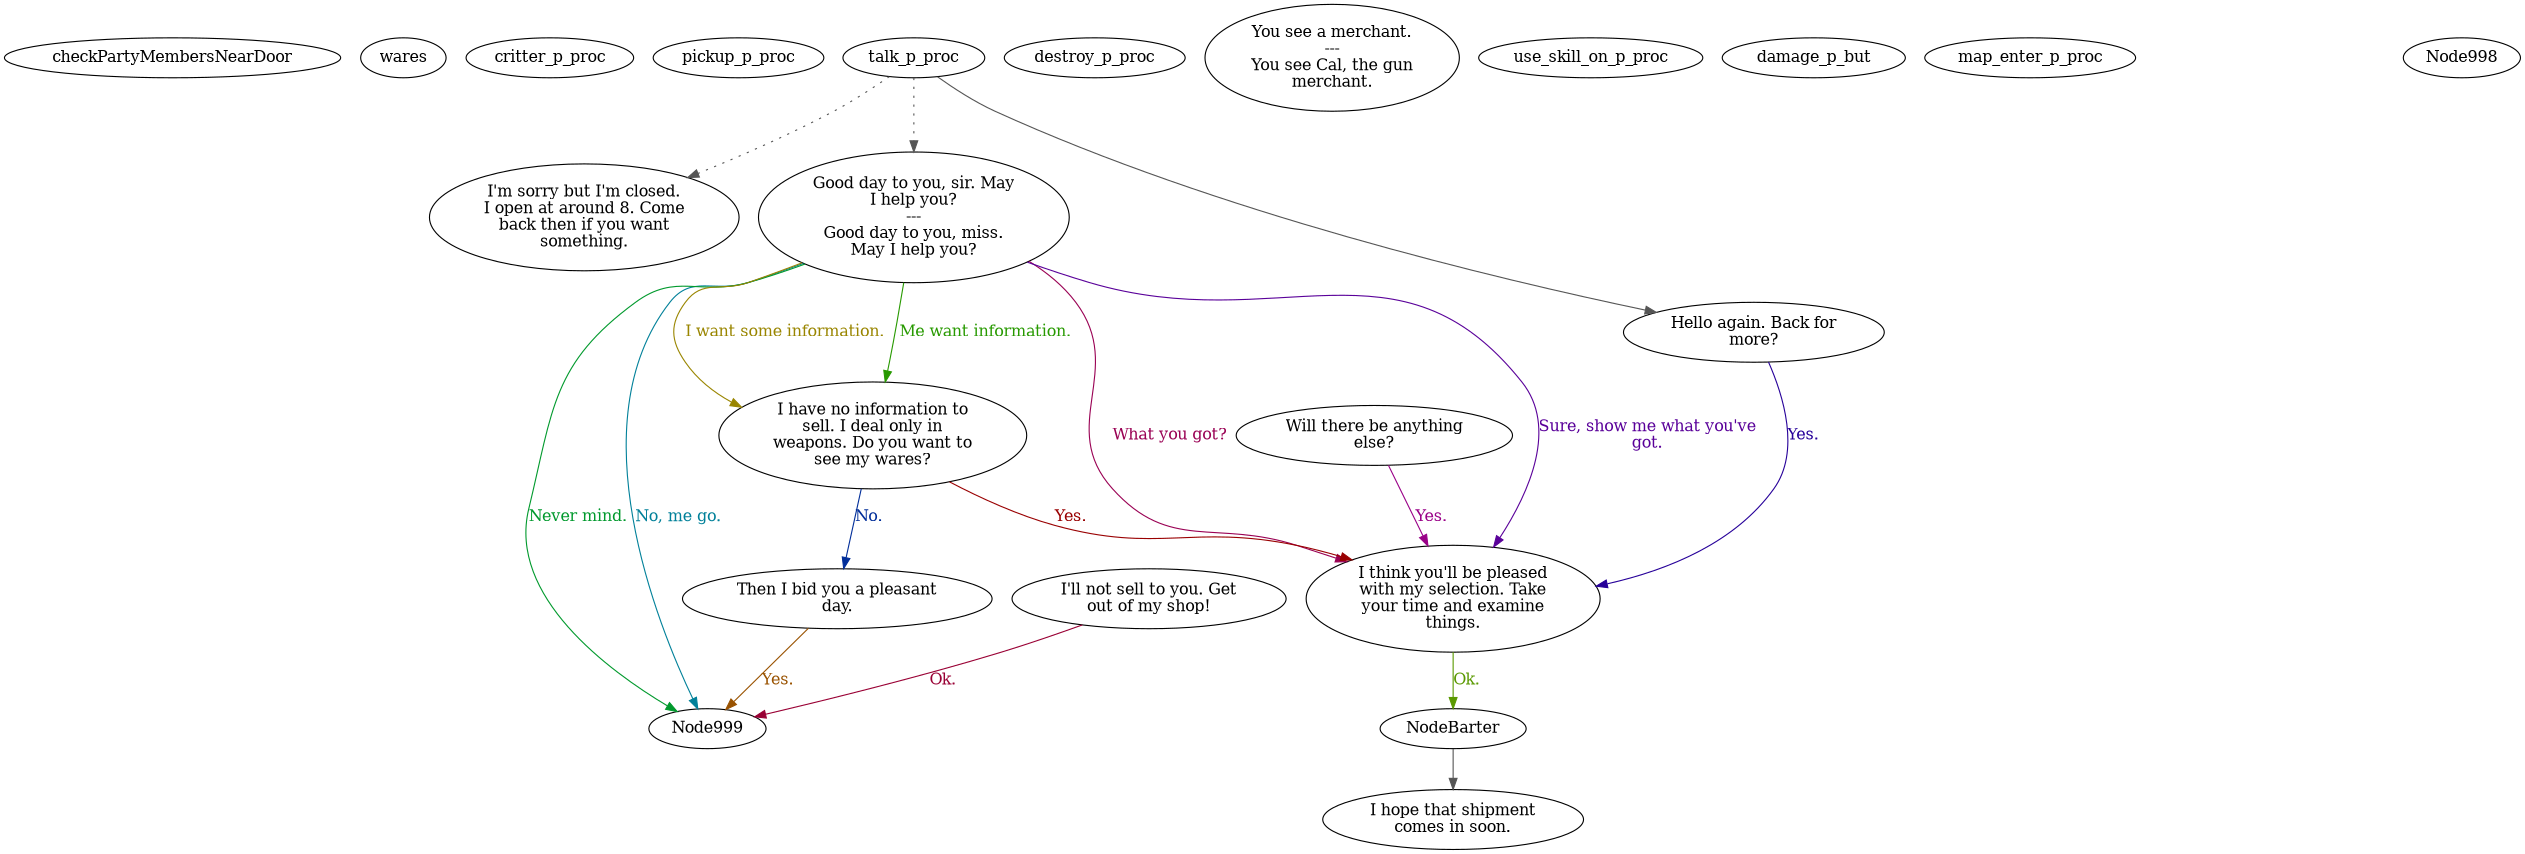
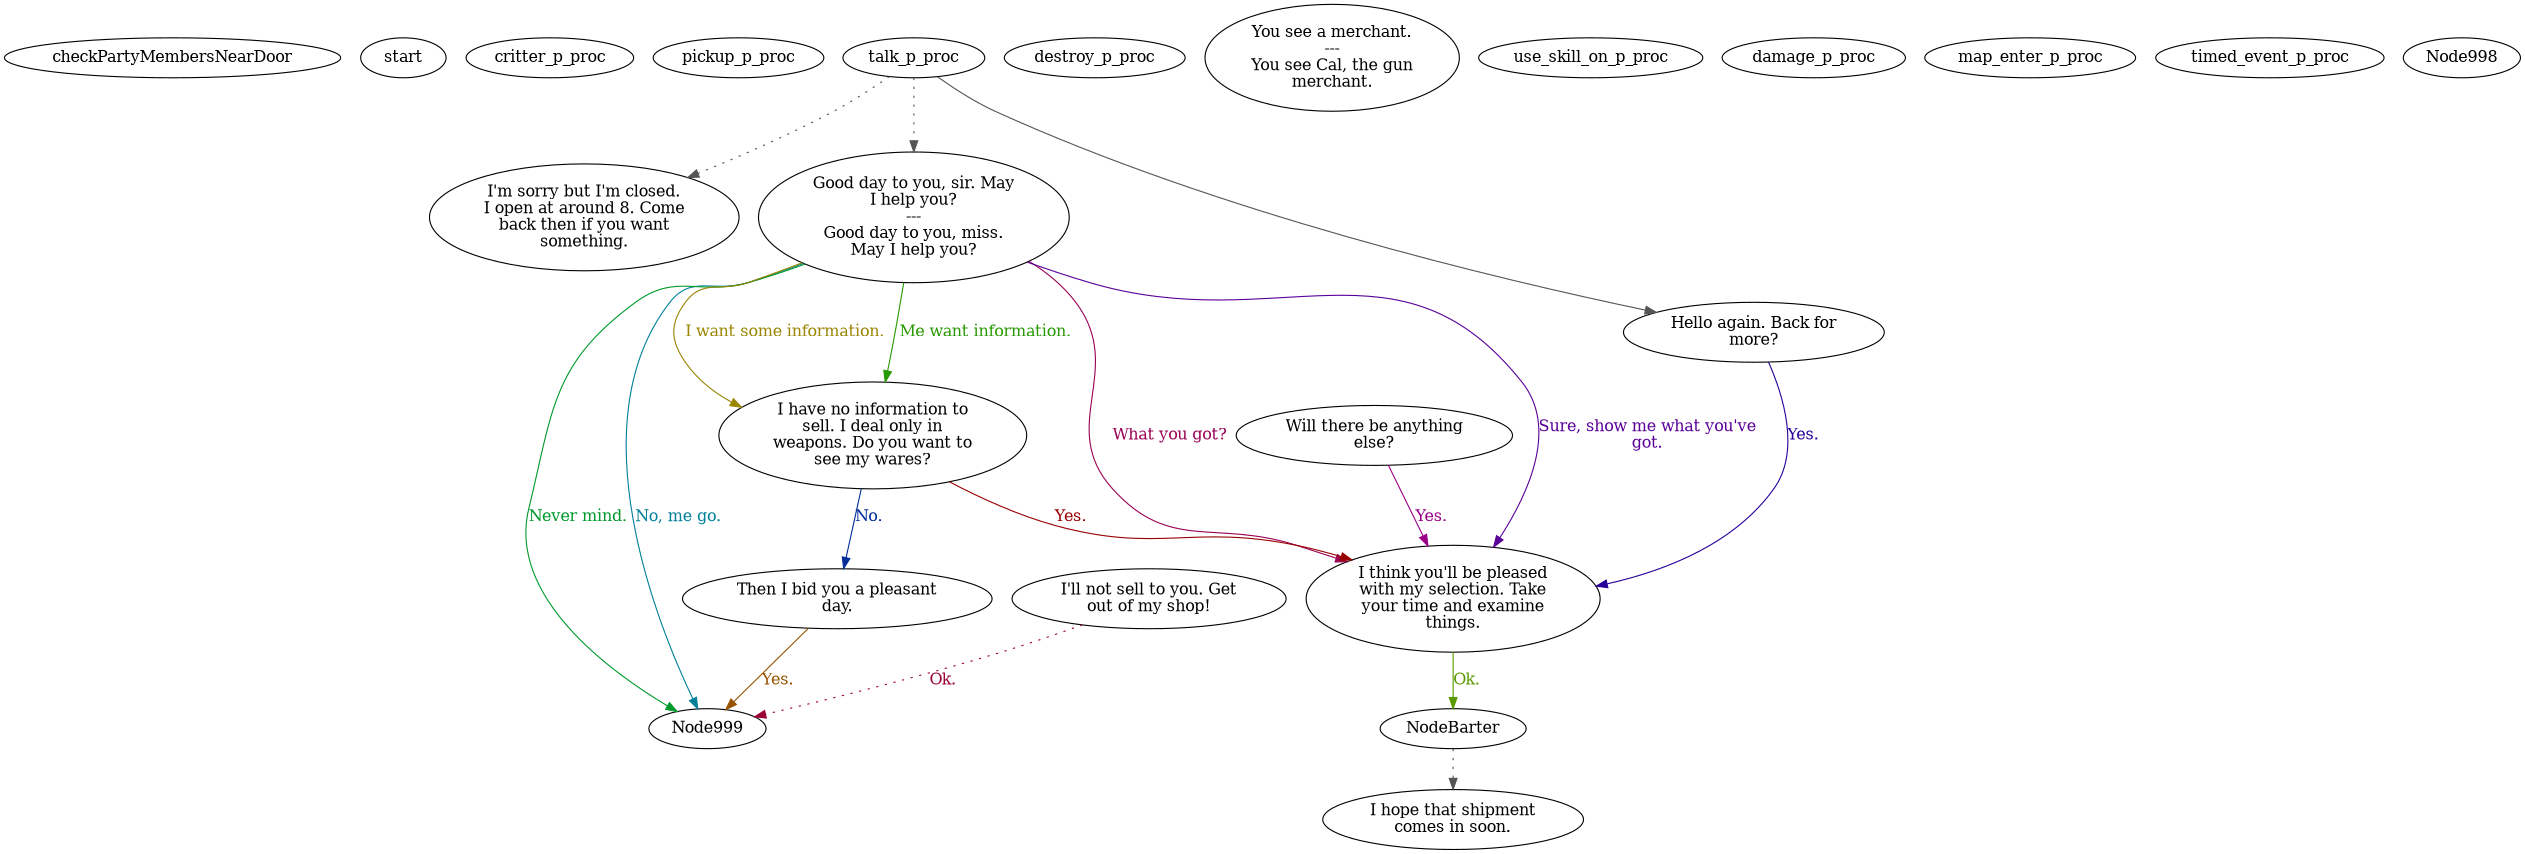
node "wares": label "wares" -> "start"
node "damage_p_but": label "damage_p_but" -> "damage_p_proc"
node "timed_event_p_proc": added
edge "I'll not sell to you. Get out of my shop!" -> "Node999": style solid -> dotted
edge "NodeBarter" -> "I hope that shipment comes in soon.": style solid -> dotted
